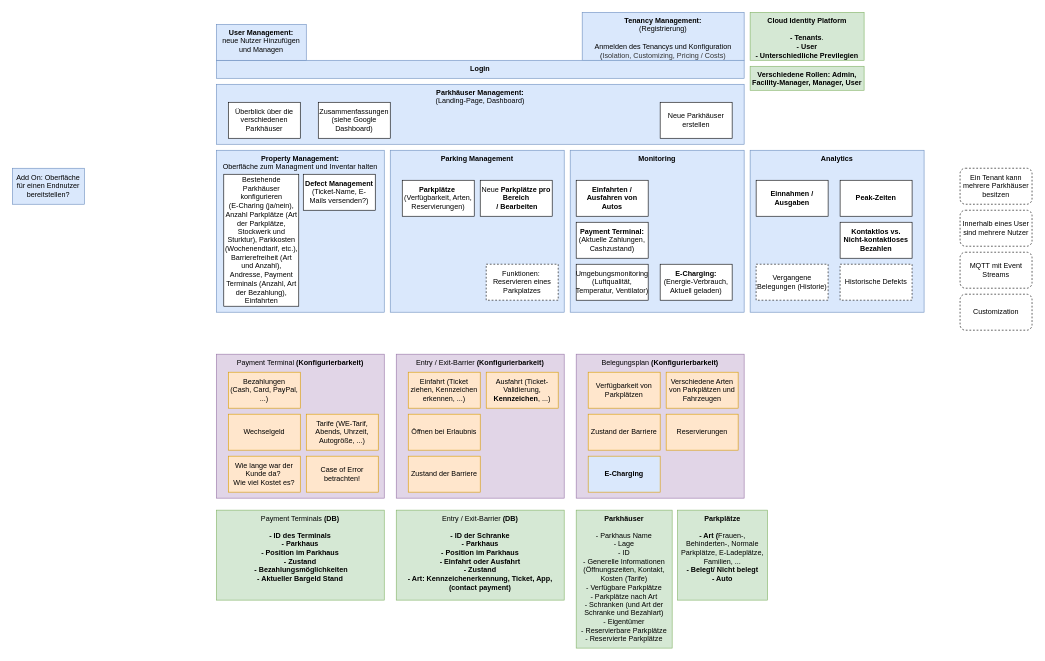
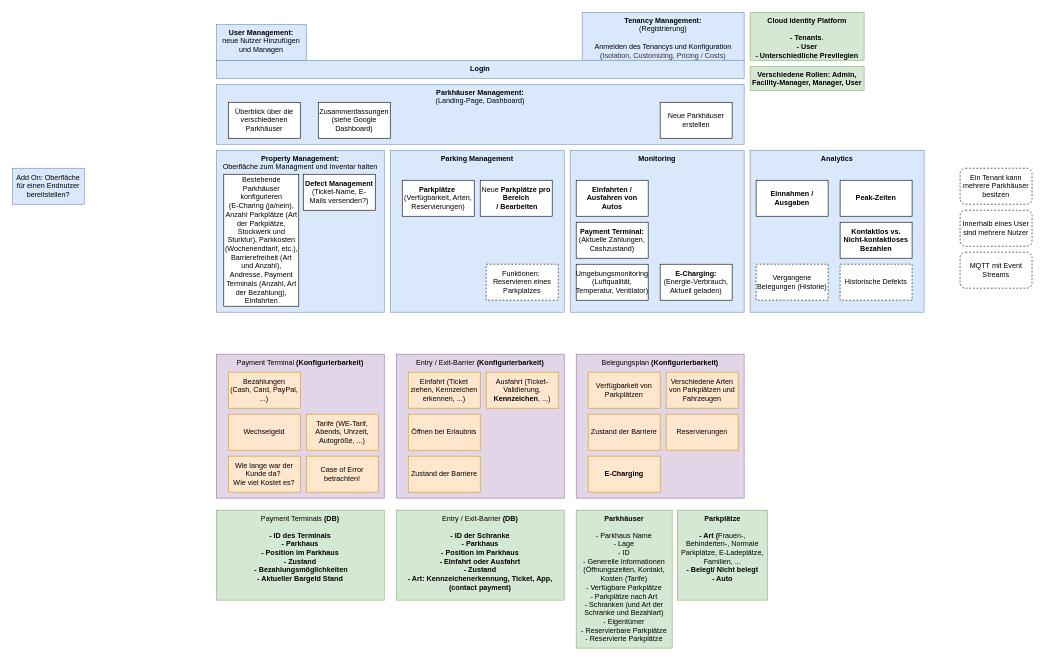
node "Customization": removed
node "E-Charging": fillcolor #dae8fc -> #ffe6cc
